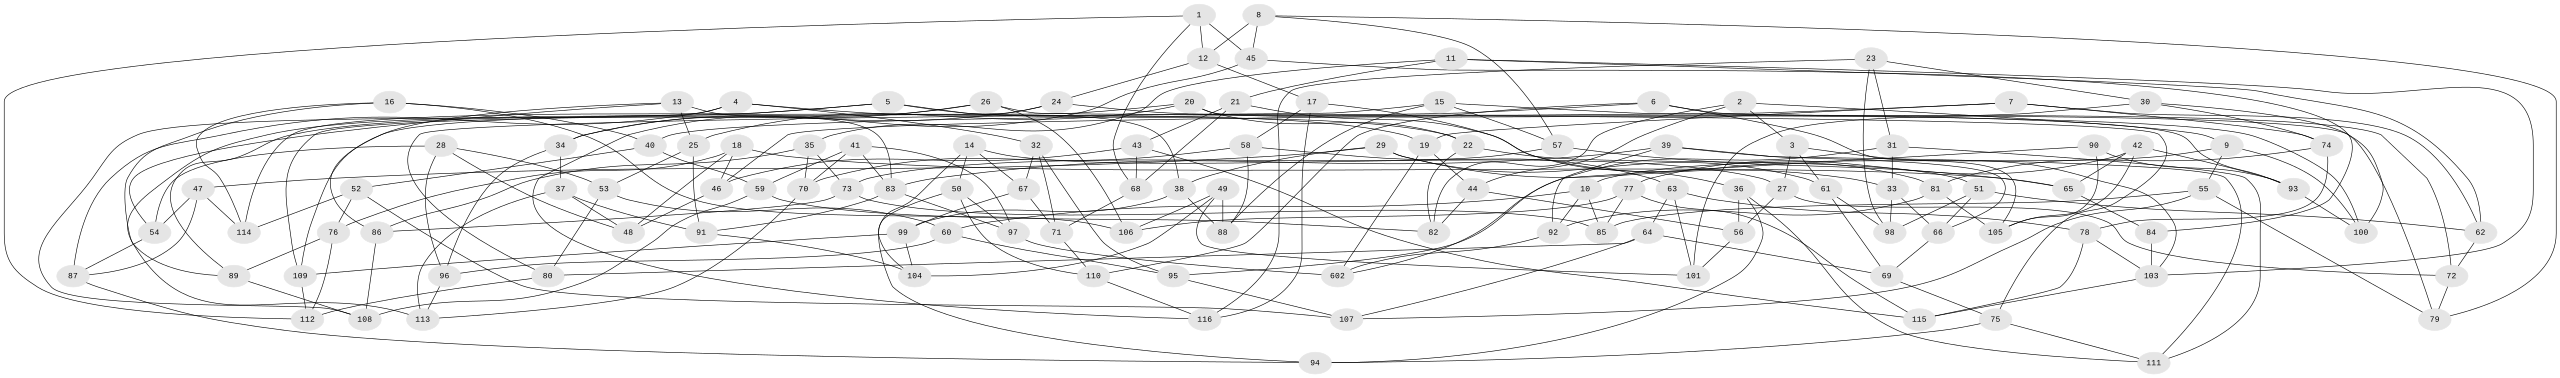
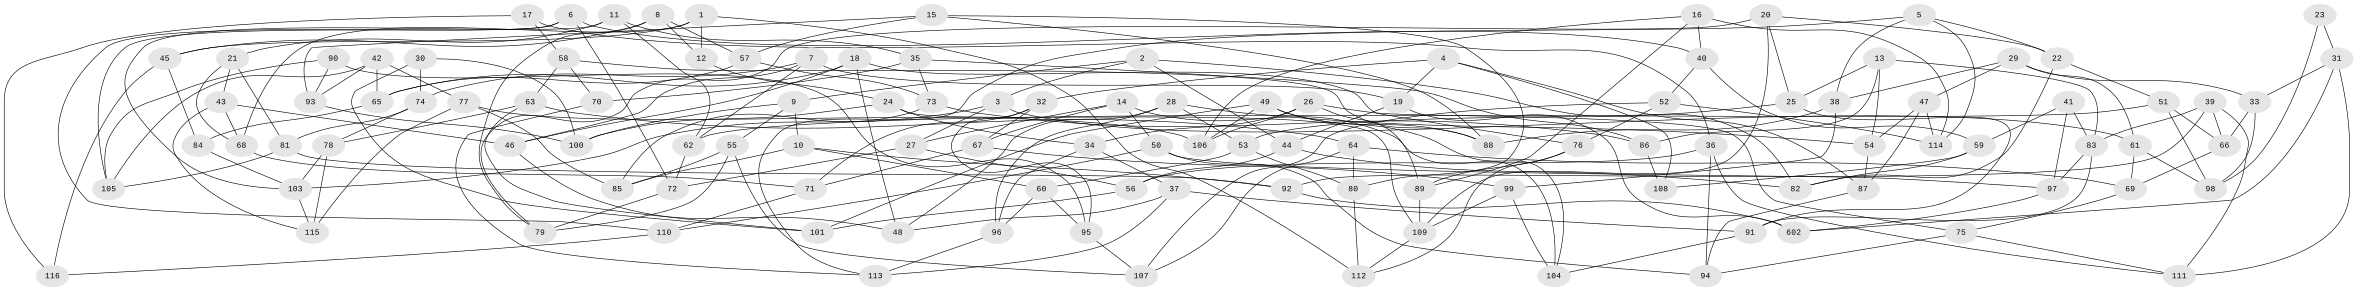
edge "23" -- "116": removed
edge "12" -- "17": removed
edge "23" -- "30": removed
edge "41" -- "70": removed
edge "89" -- "108": now "89" -- "109"
